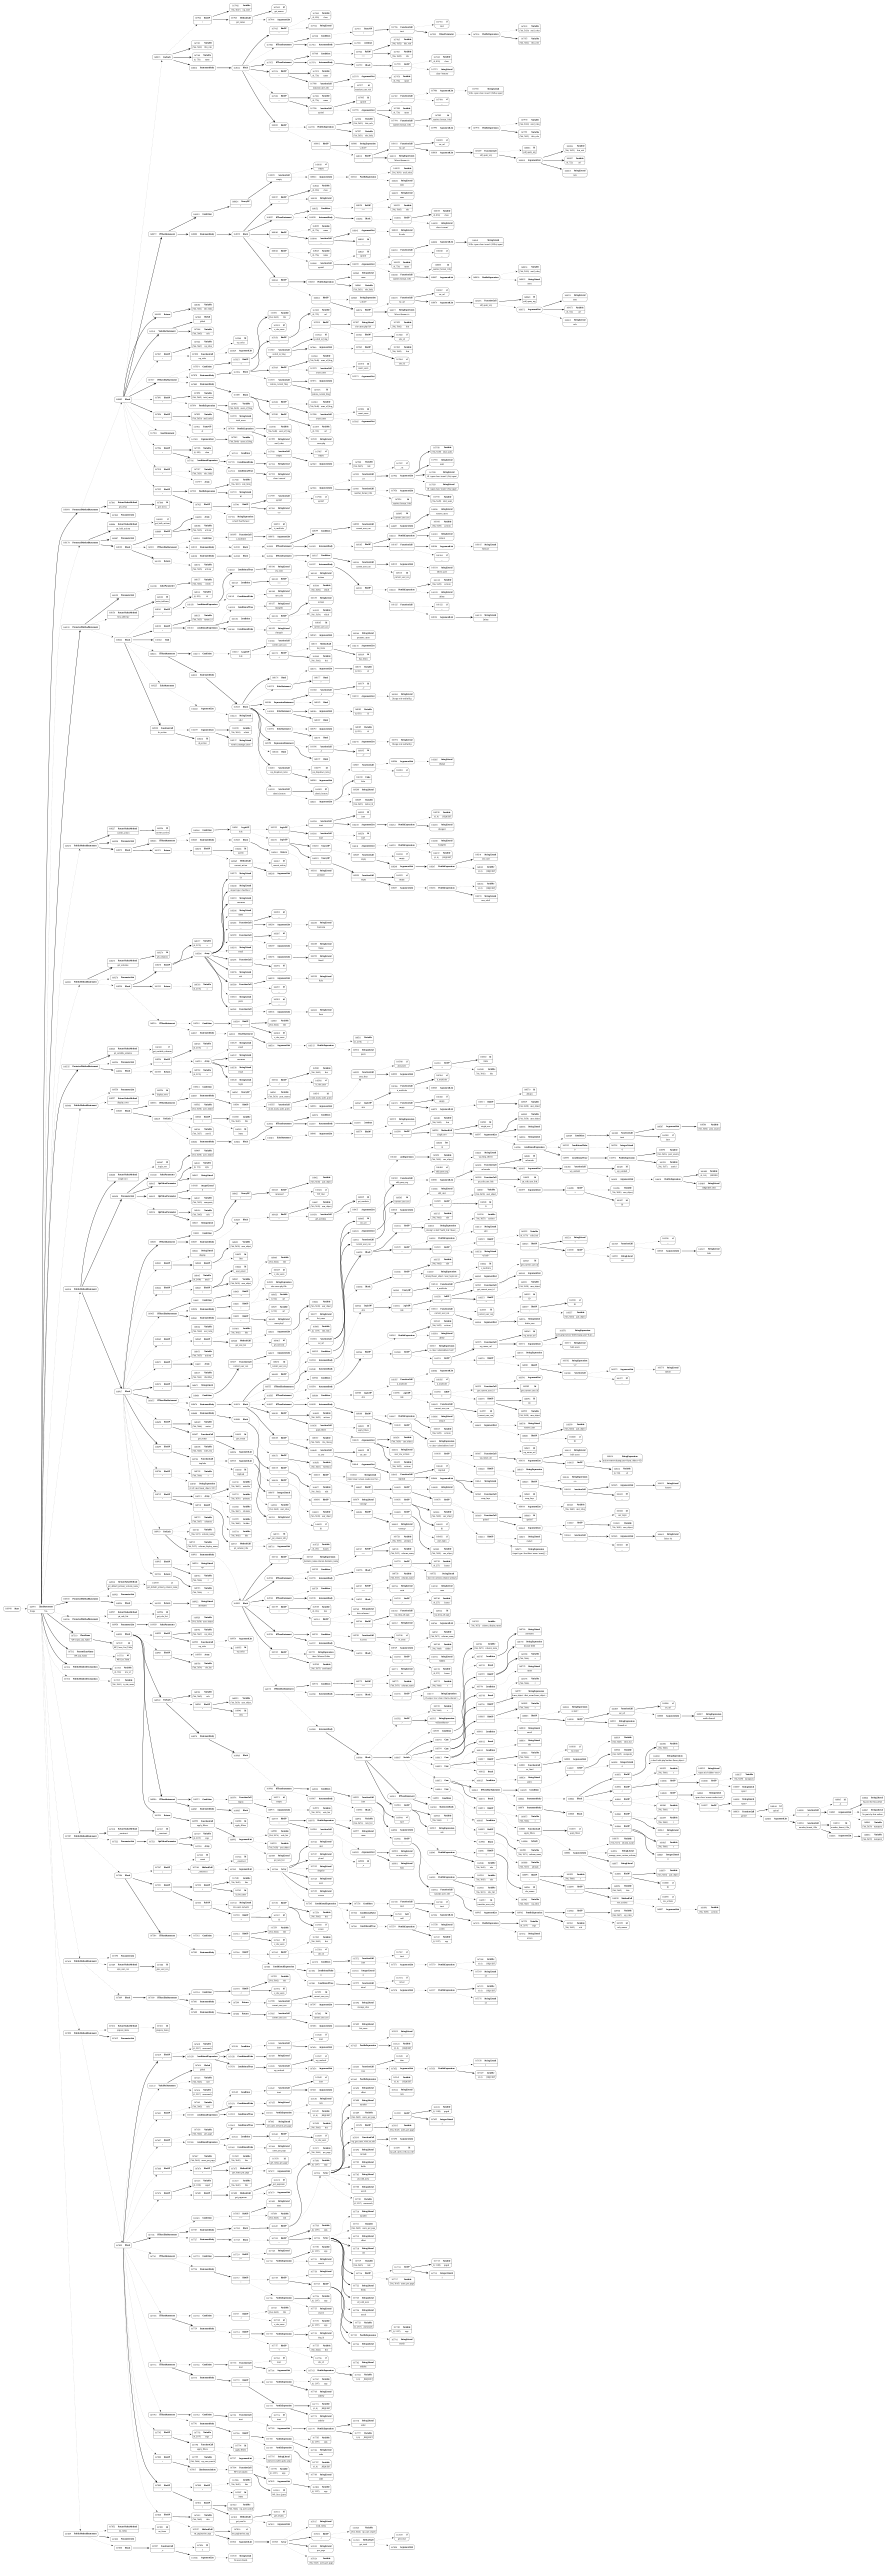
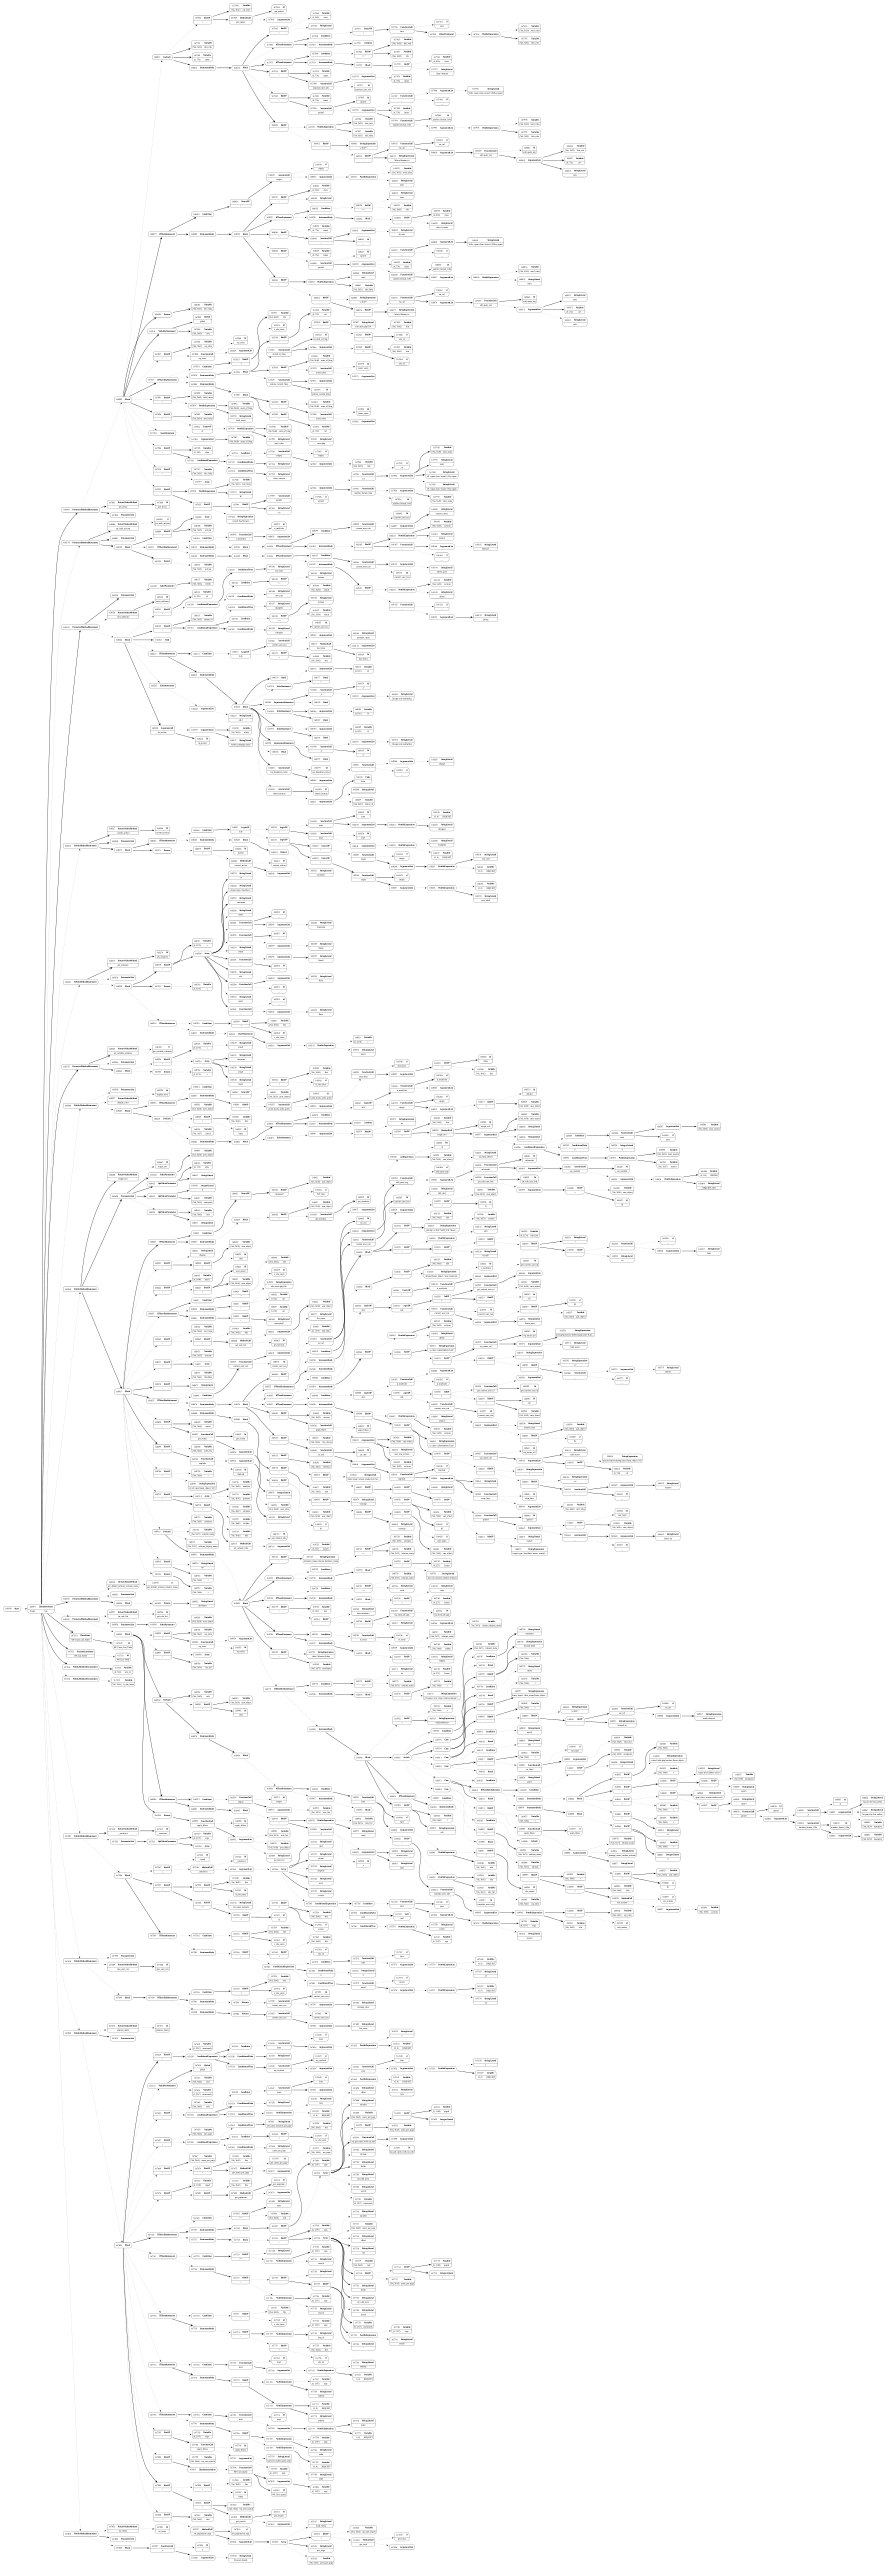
edge "168331" -> "168329": now "168325" -> "168329"
edge "168610" -> "168618": added
